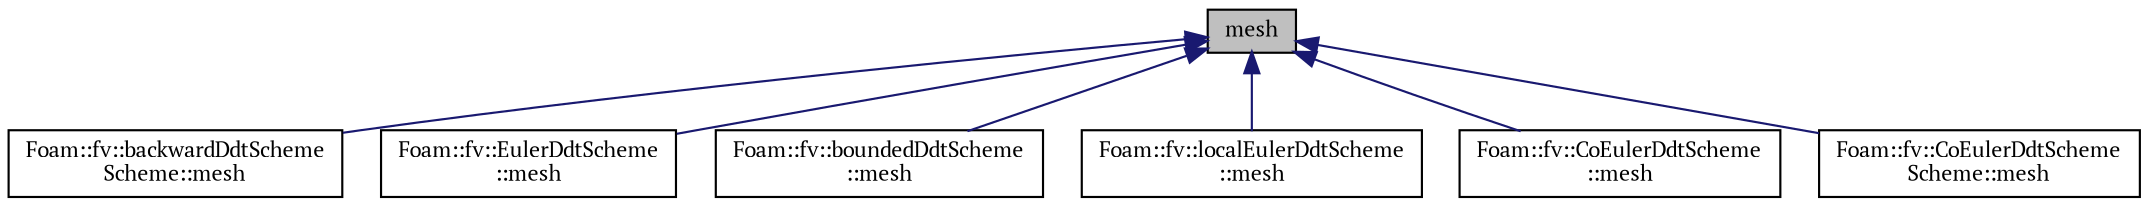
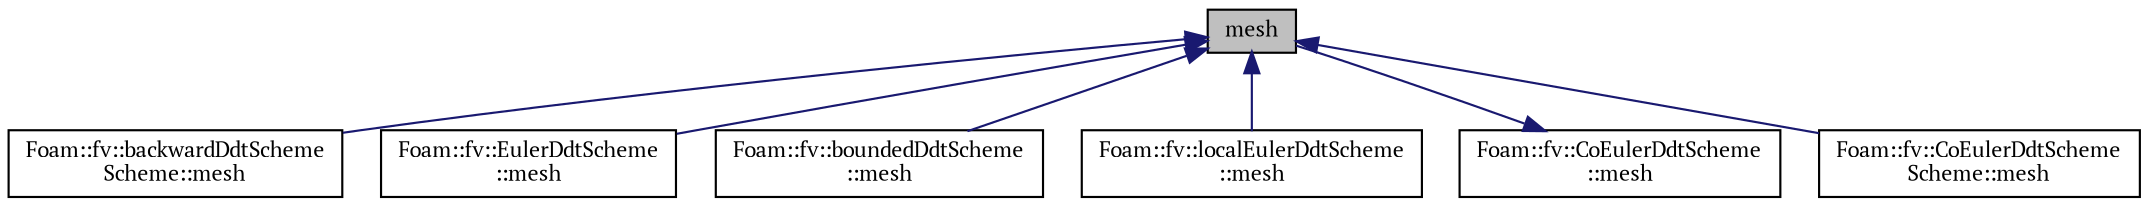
edge "Foam::fv::CoEulerDdtScheme ::mesh" -> "mesh": reversed
